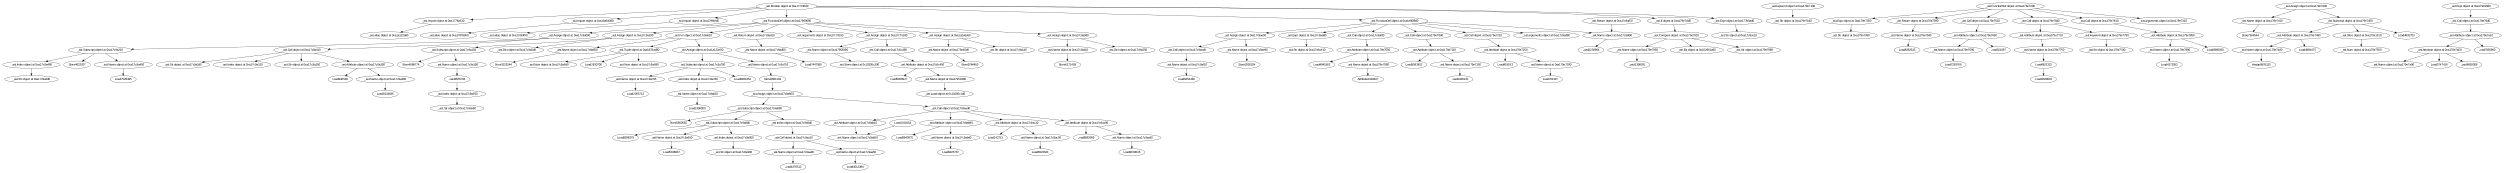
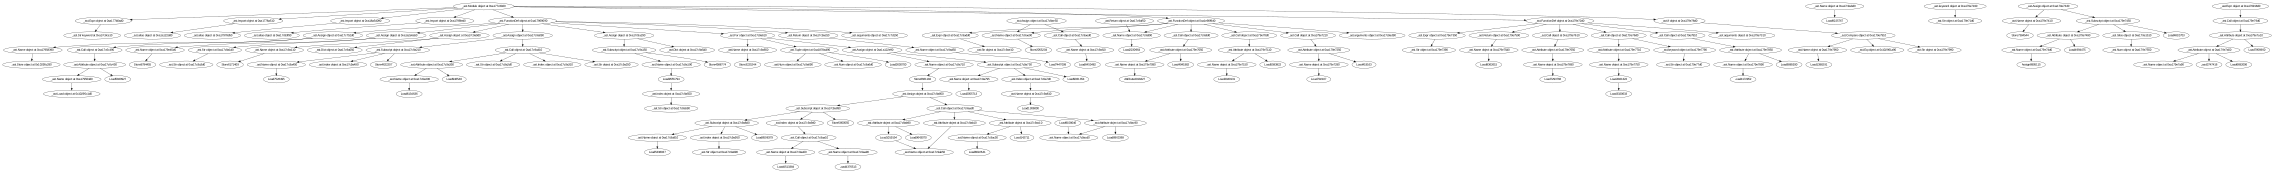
edge "_ast.Module object at 0xa177c30d0" -> "_ast.FunctionDef object at 0xa179e72d0": added
edge "_ast.FunctionDef object at 0xa1e90f9d0" -> "_ast.Assign object at 0xa17c9ae50": now "_ast.FunctionDef object at 0xa1e90f9d0" -> "_ast.Name object at 0xa17c9ae90"
node "_ast.Str object at 0xa17c8ce10": label "_ast.Str object at 0xa17c8ce10" -> "_ast.Str keyword at 0xa17c8ce10"
node "Load321097": removed
edge "_ast.Index object at 0xa17c9a490" -> "_ast.Str object at 0xa17c9a3d0": now "_ast.Str object at 0xa17c9a1d0" -> "_ast.Str object at 0xa17c9a3d0"
edge "_ast.Attribute object at 0xa17c9ab90" -> "_ast.Name object at 0xa17c9abd0": now "_ast.Attribute object at 0xa17c9ab90" -> "Load1019154"
edge "_ast.Name object at 0xa17c9acd0" -> "Load9158046": reversed
